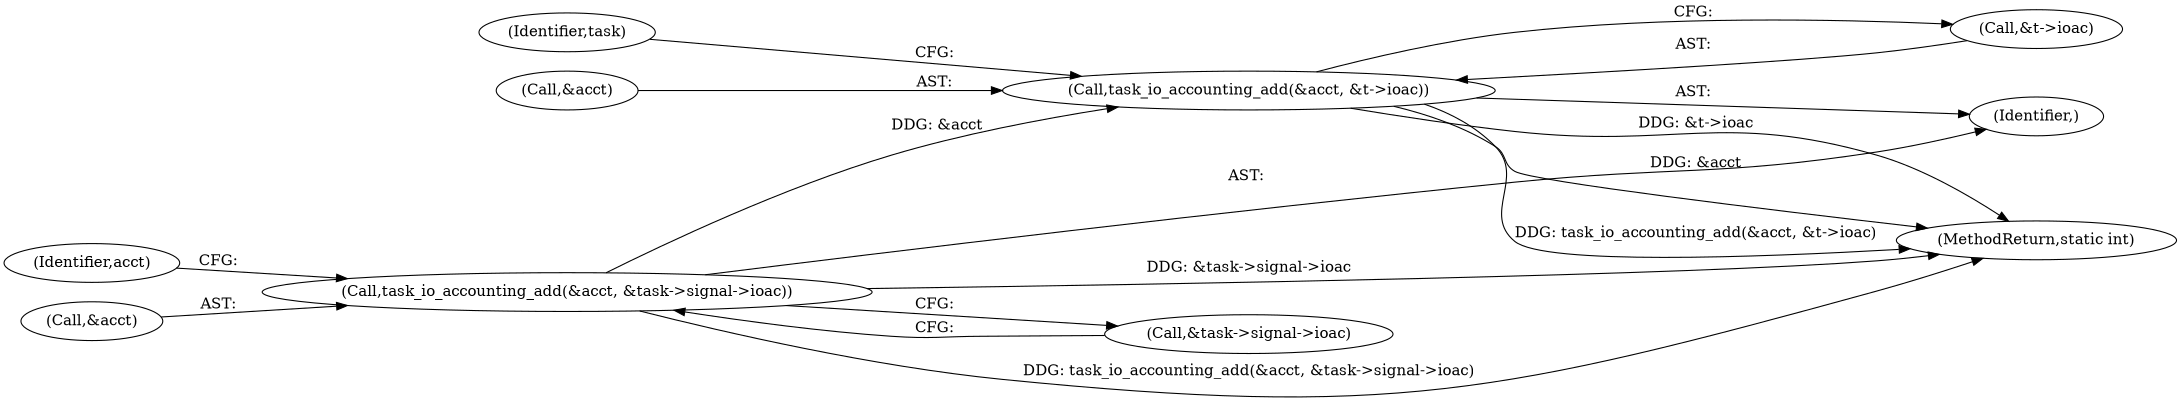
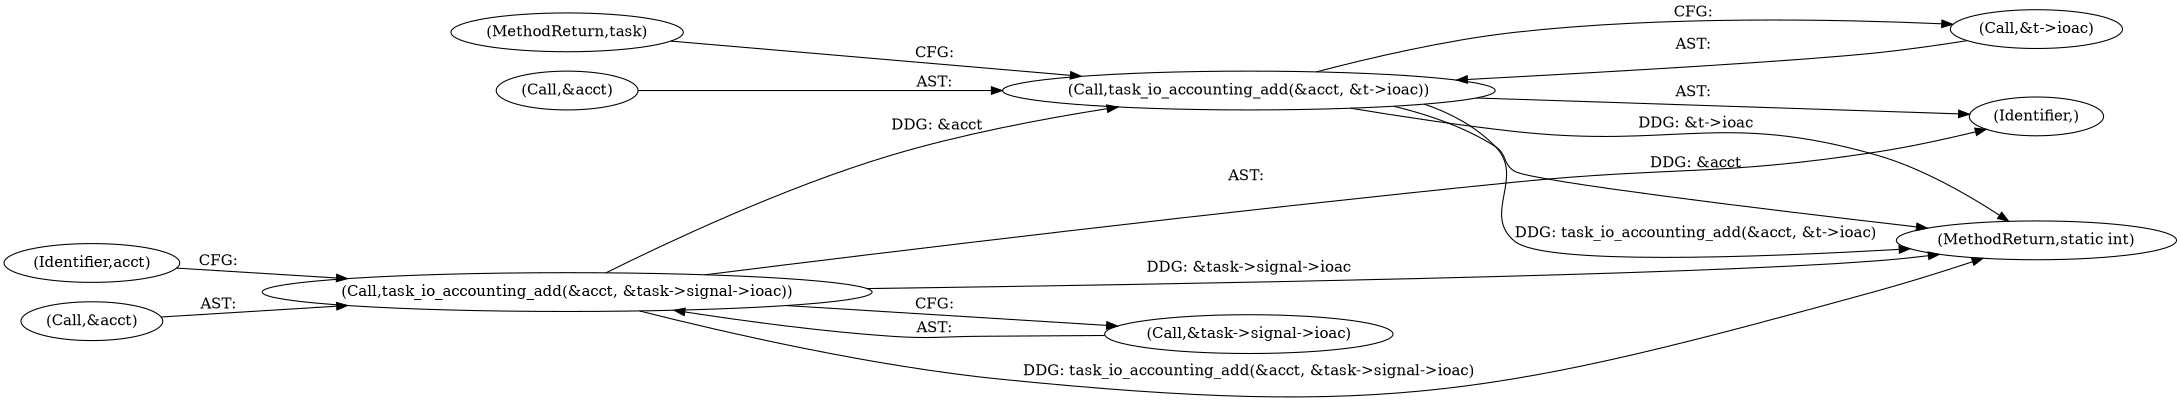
node "(Identifier,task)": label "(Identifier,task)" -> "(MethodReturn,task)"
edge "(Call,&task->signal->ioac)" -> "(Call,task_io_accounting_add(&acct, &task->signal->ioac))": label "CFG: " -> "AST: "
